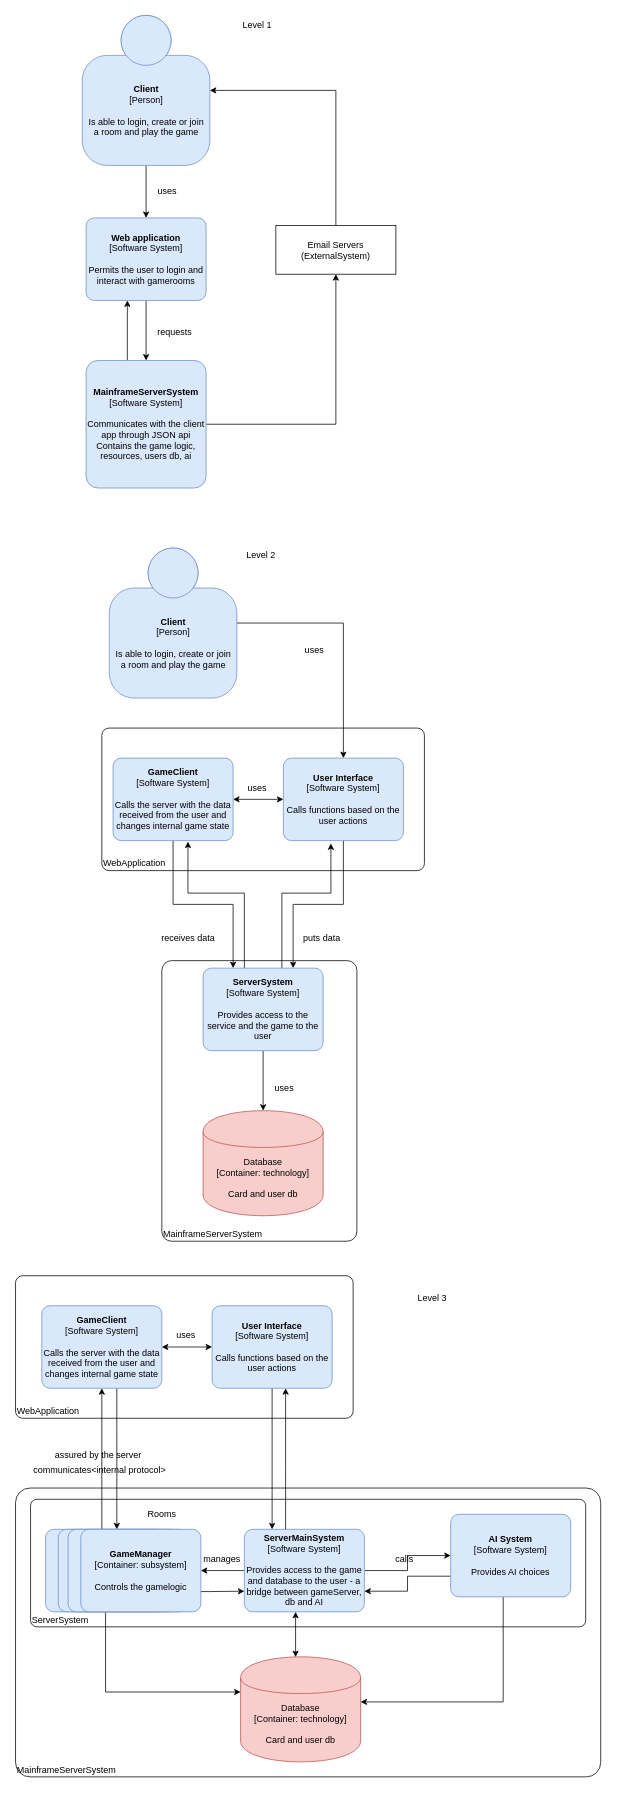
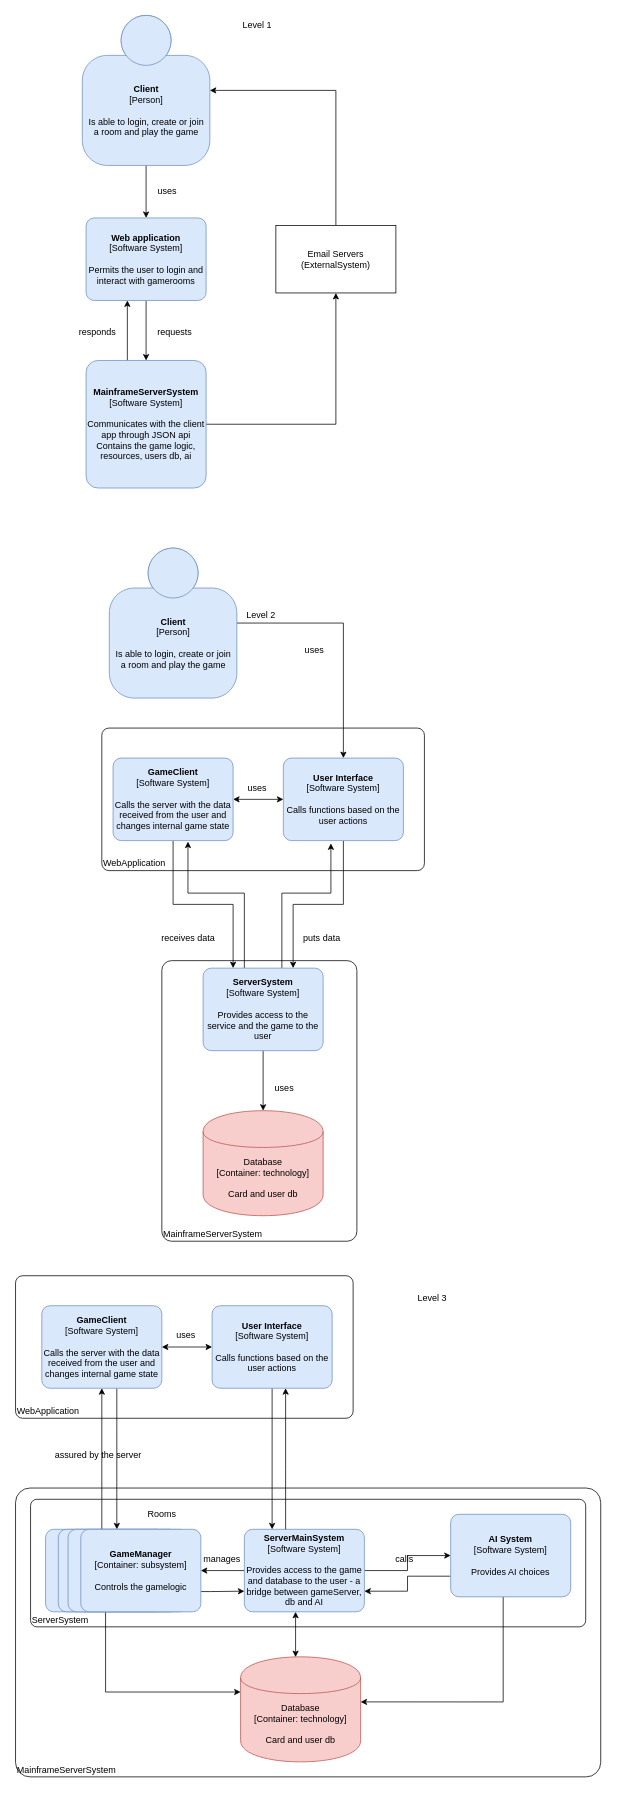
node "Email Servers (ExternalSystem)": size 120x49 -> 120x68
node "responds": added
node "Level 2": moved (261, 555) -> (261, 615)
node "communicates<internal protocol>": removed
